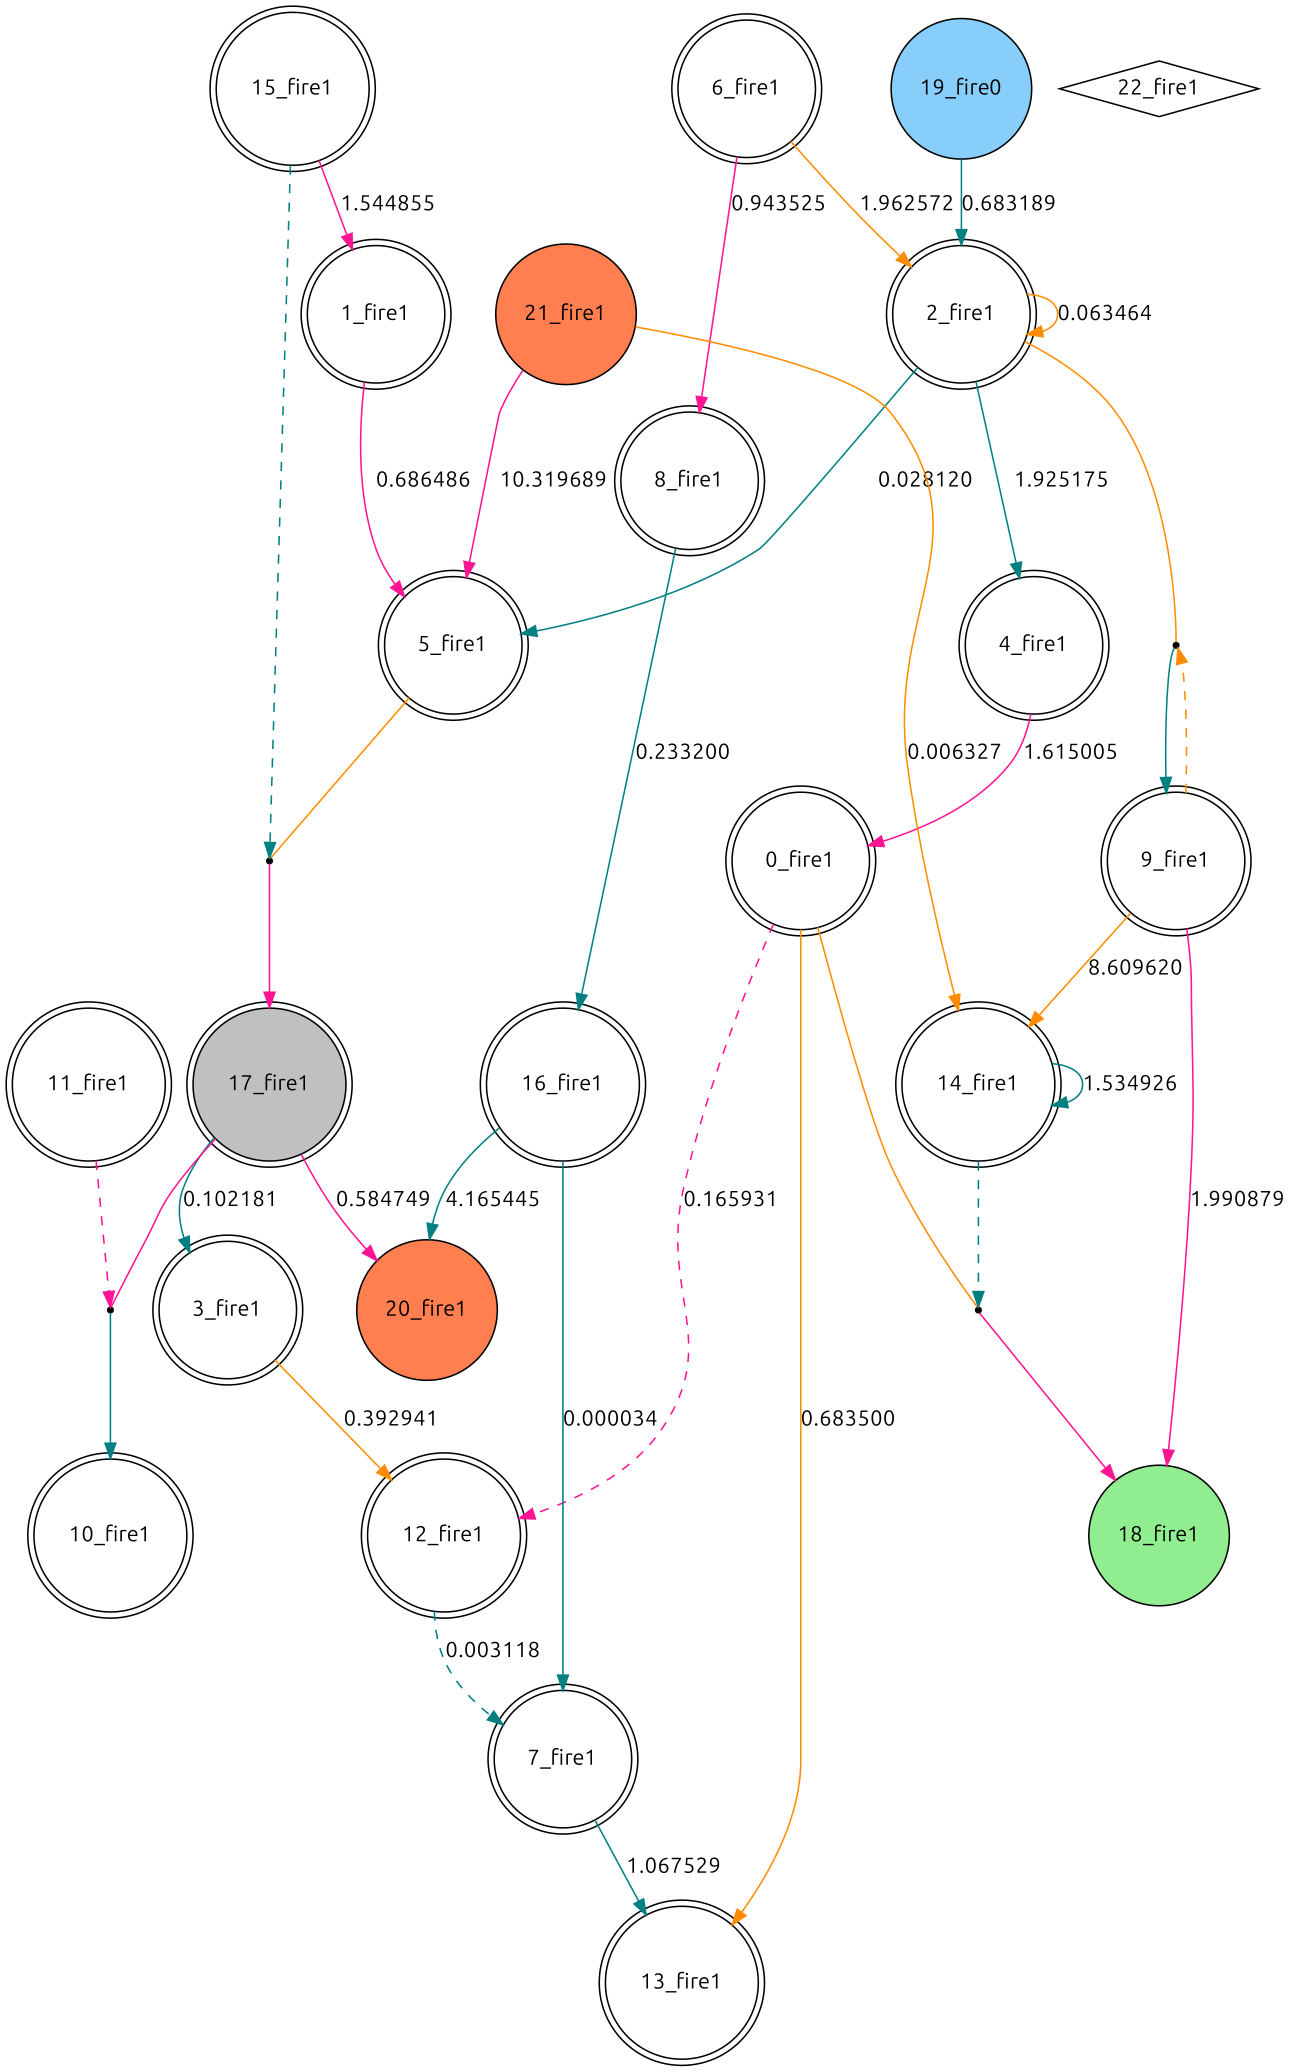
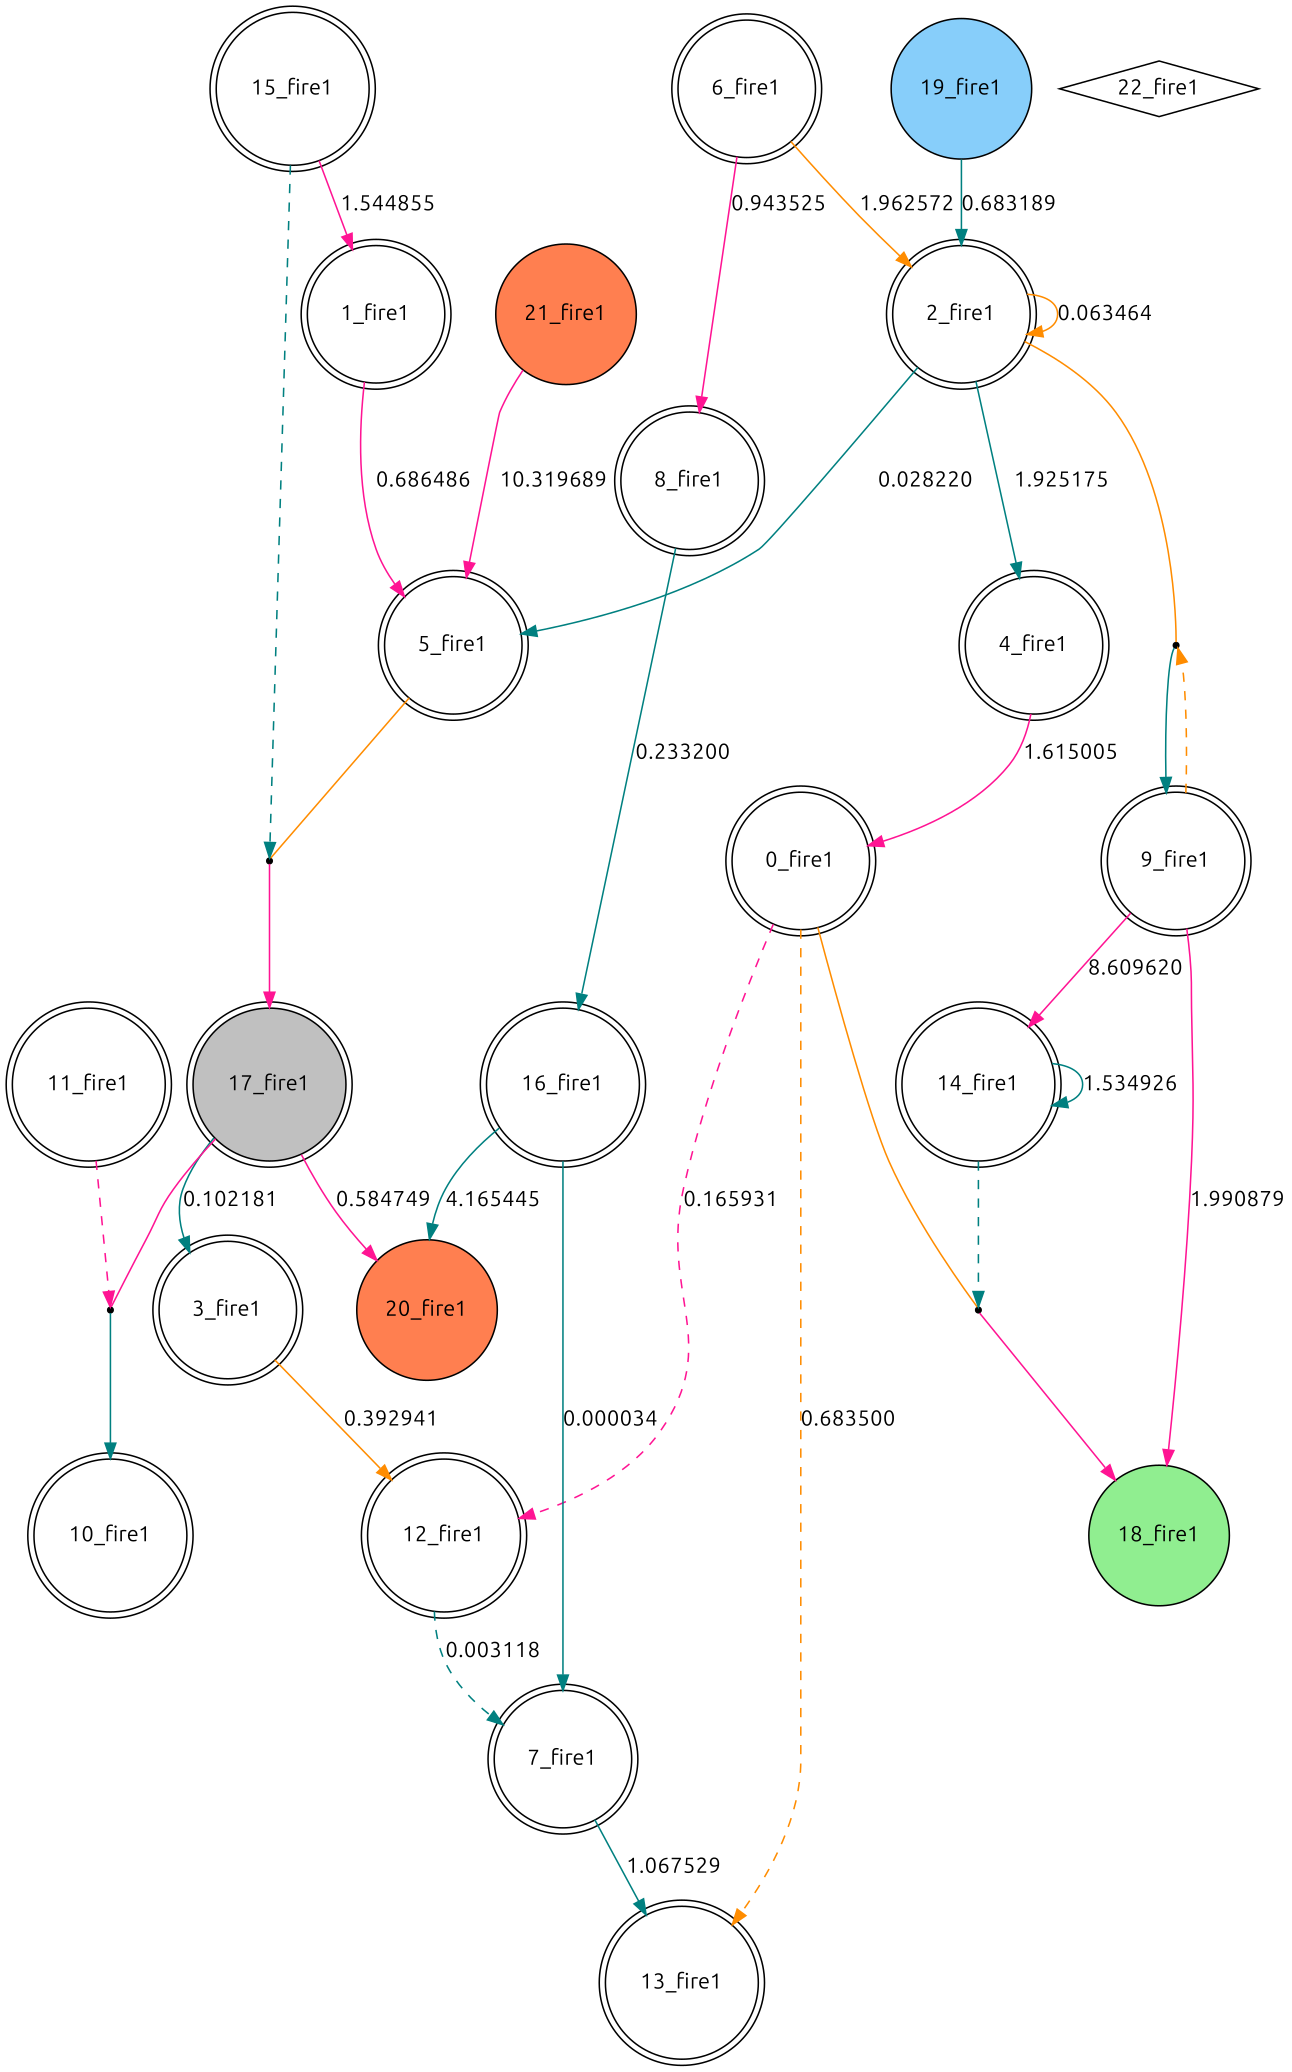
node "19_fire0": label "19_fire0" -> "19_fire1"
edge "2_fire1" -> "5_fire1": label "0.028120" -> "0.028220"
edge "21_fire1" -> "14_fire1": removed, label "0.006327"
edge "9_fire1" -> "14_fire1": color darkorange -> deeppink
edge "0_fire1" -> "13_fire1": style solid -> dashed
